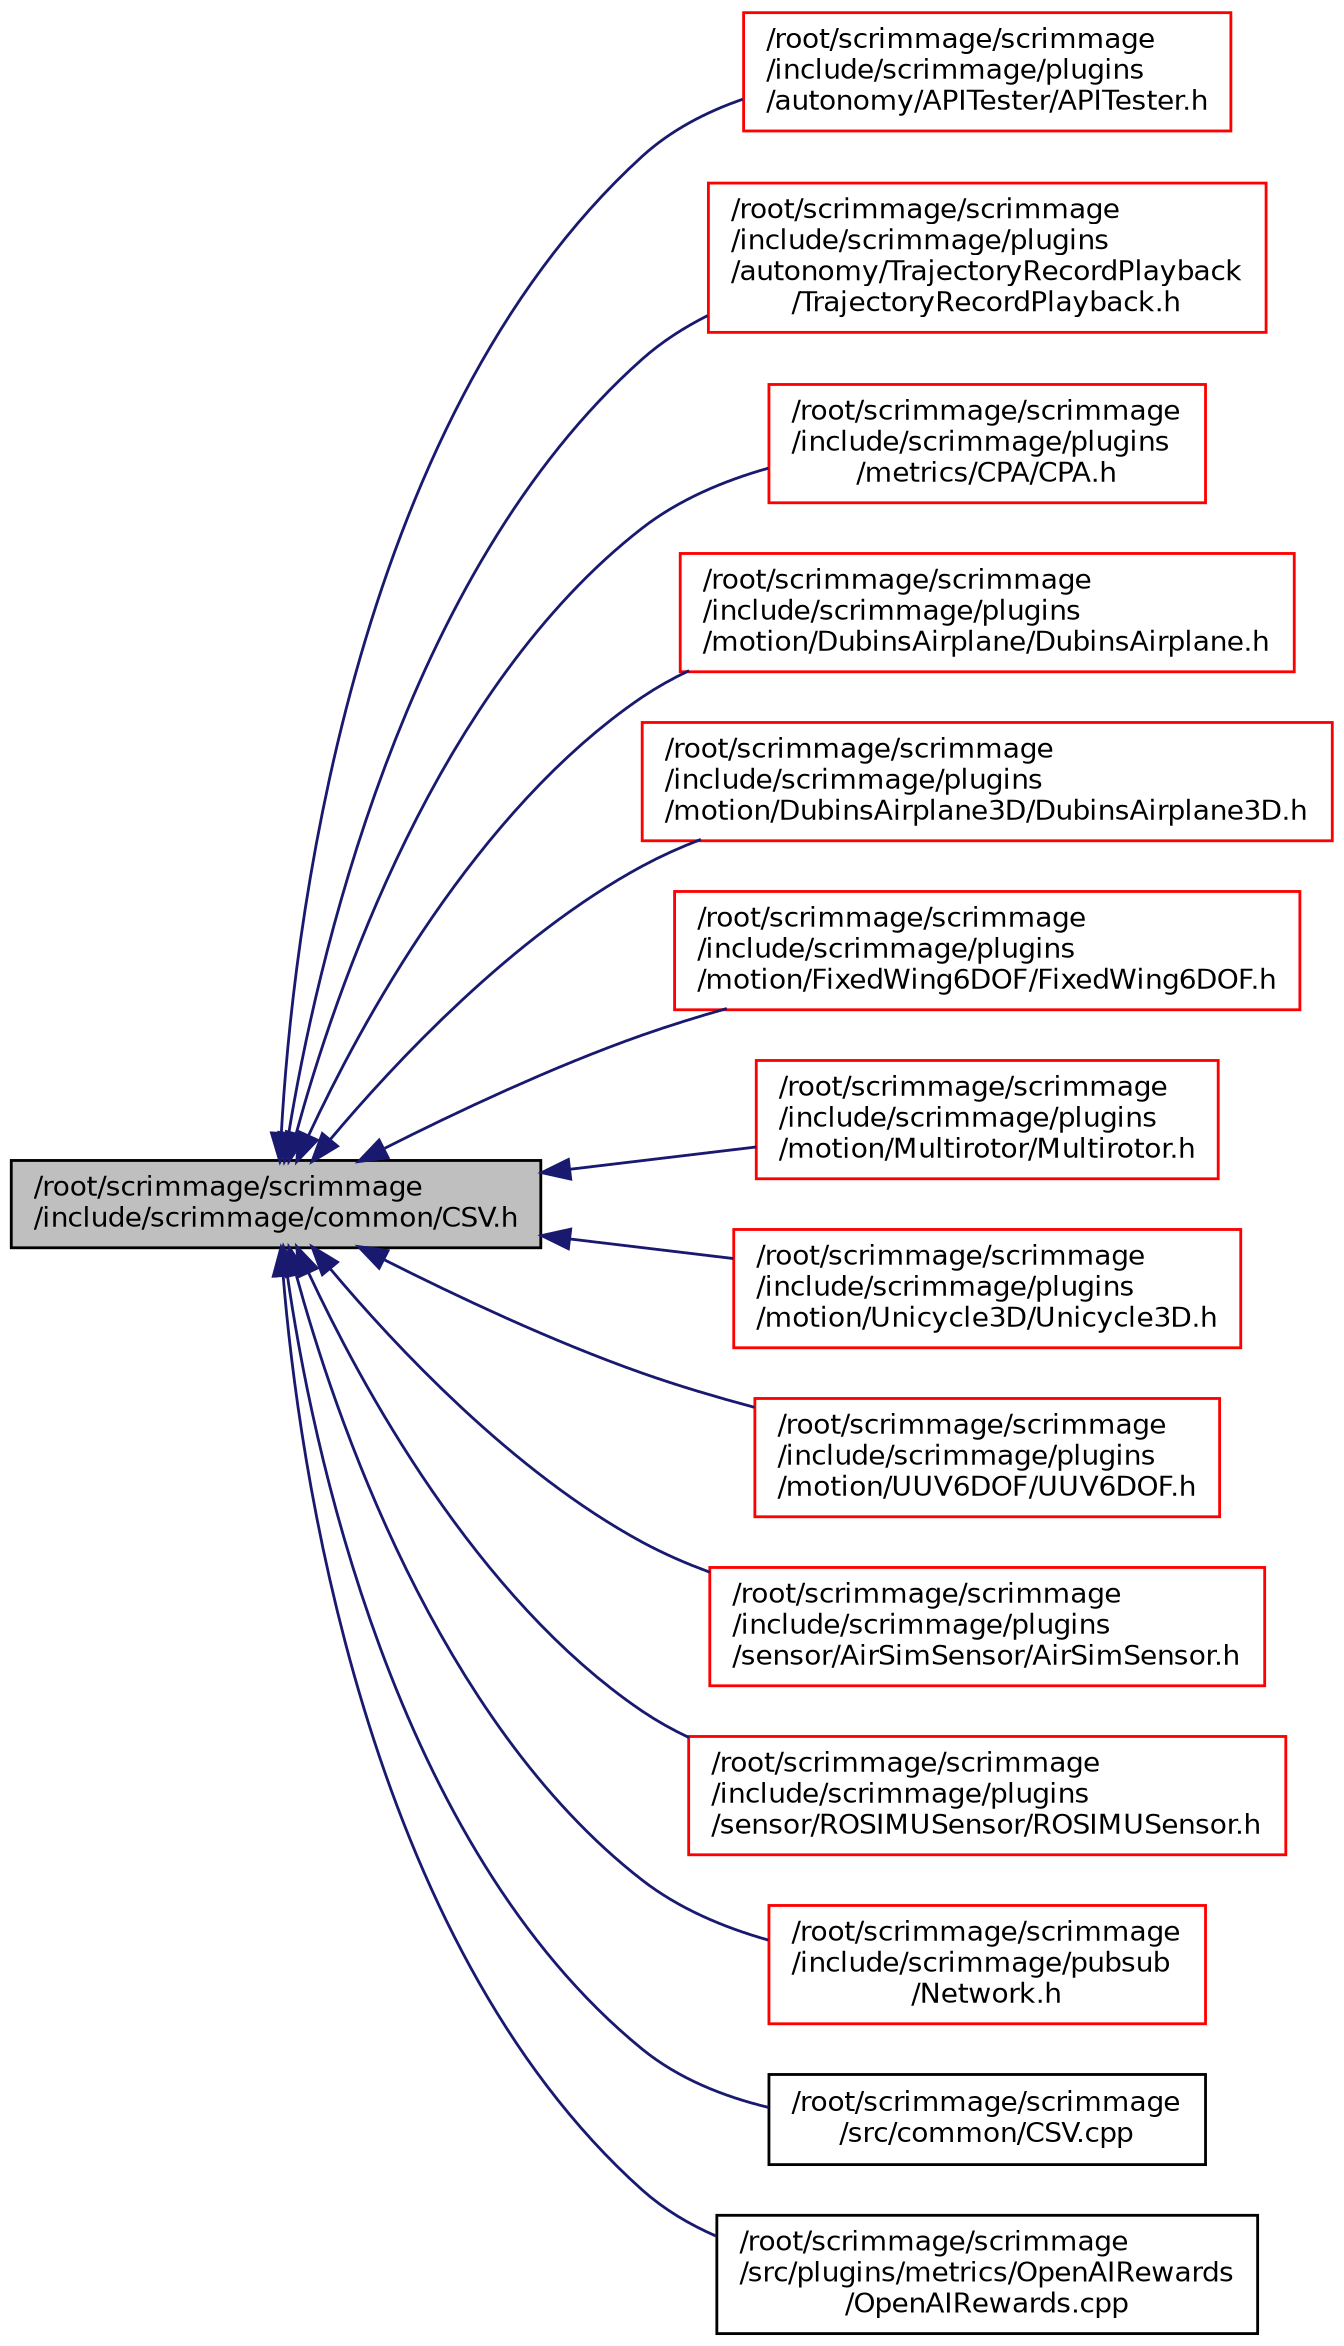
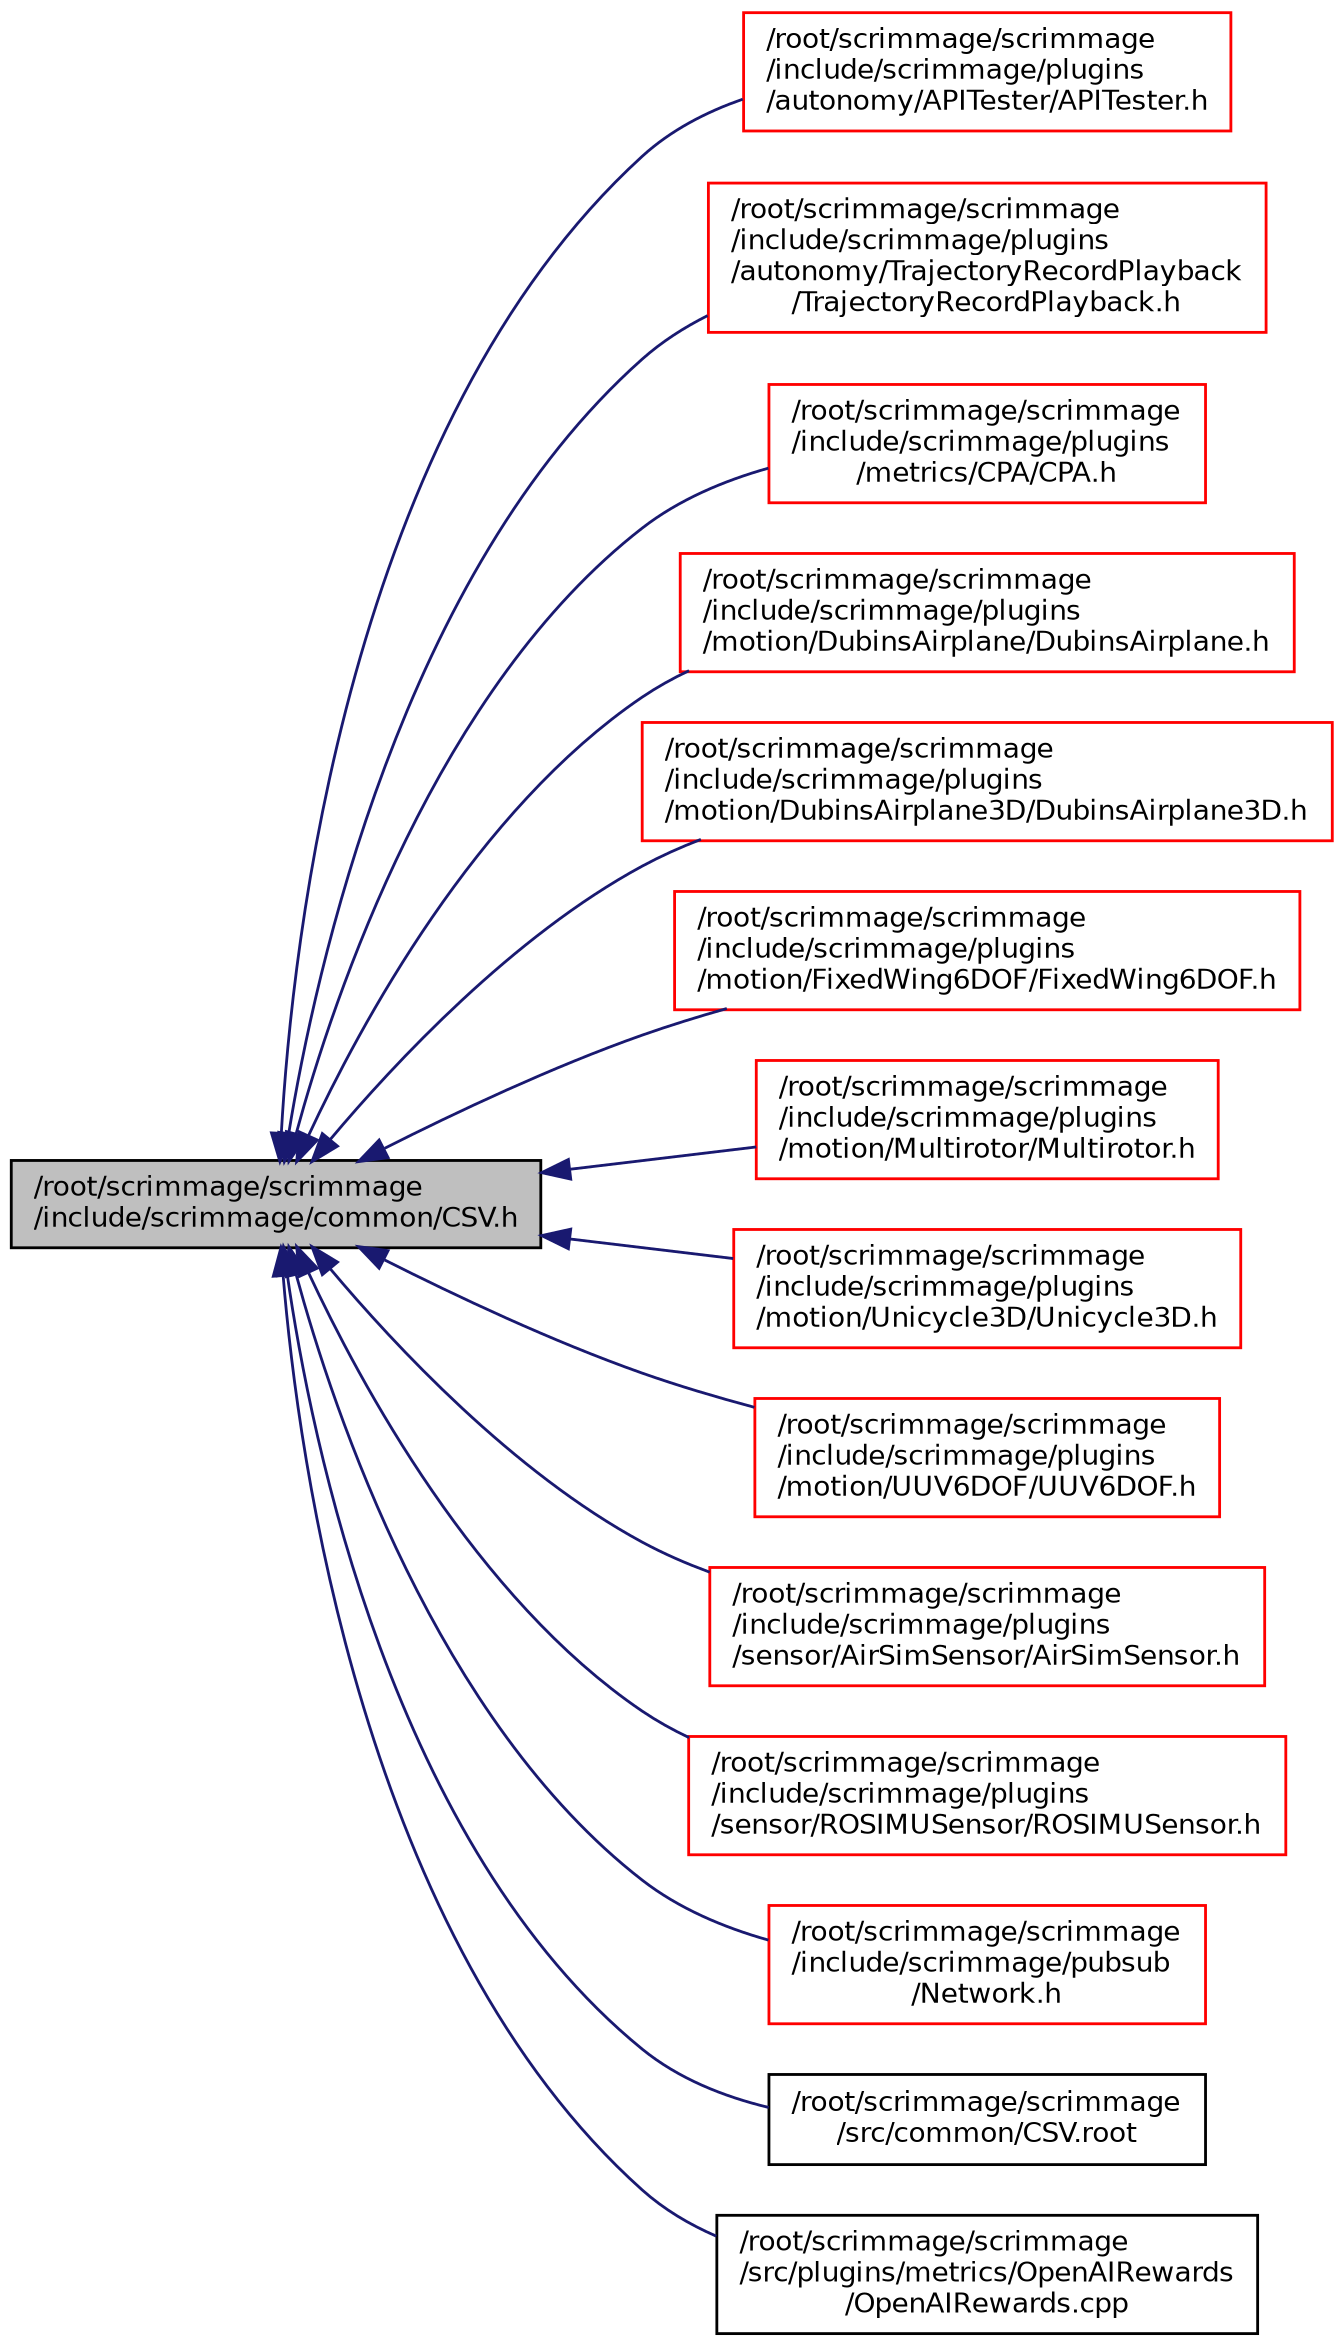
node "/root/scrimmage/scrimmage /src/common/CSV.cpp": label "/root/scrimmage/scrimmage /src/common/CSV.cpp" -> "/root/scrimmage/scrimmage /src/common/CSV.root"
